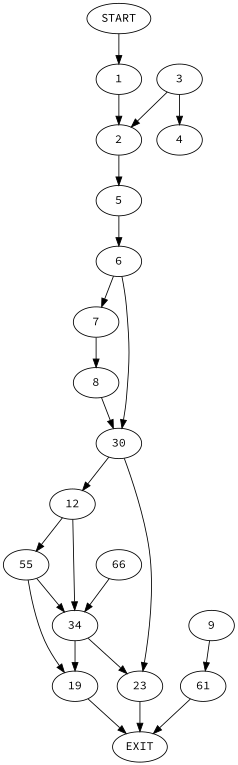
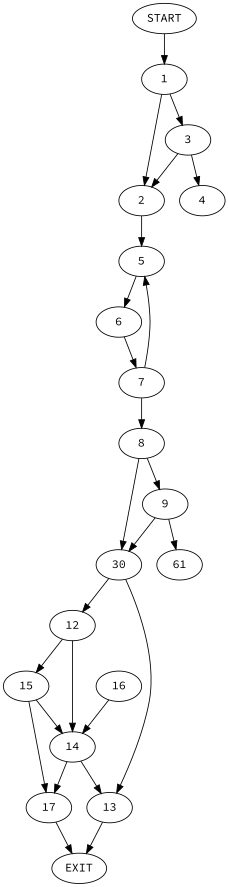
edge "1" -> "3": added
edge "7" -> "5": added
edge "6" -> "30": now "9" -> "30"
edge "8" -> "9": added
node "55": label "55" -> "15"
node "66": label "66" -> "16"
node "34": label "34" -> "14"
node "19": label "19" -> "17"
node "23": label "23" -> "13"
edge "61" -> "EXIT": removed
